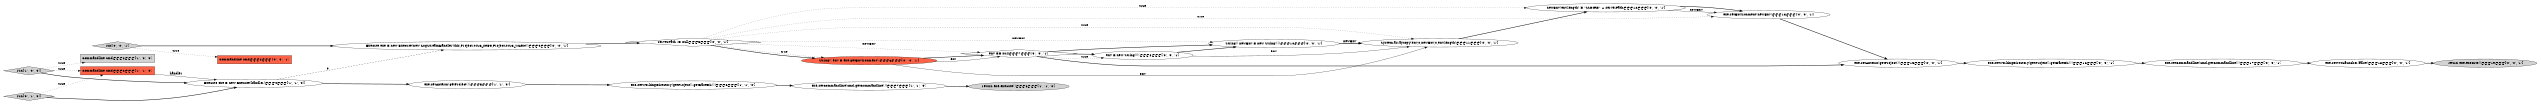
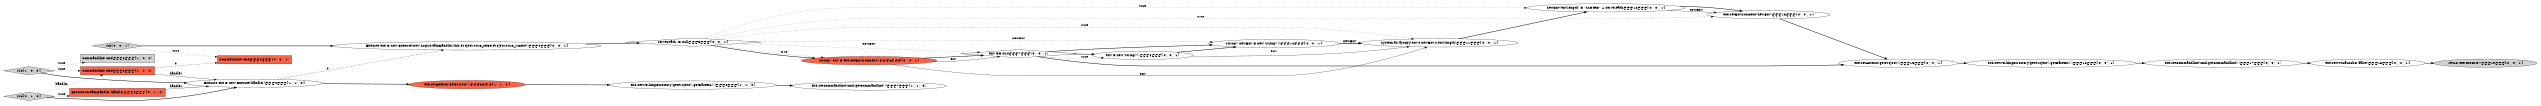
edge "Commandline cmd@@@2@@@['1', '1', '0']" -> "Commandline cmd@@@2@@@['0', '0', '1']": added, label "0"
edge "run['0', '1', '0']" -> "Commandline cmd@@@2@@@['1', '1', '0']": label "true" -> "handler"
node "exe.setAntRun(getProject())@@@5@@@['1', '1', '0']": fillcolor white -> tomato
node "return exe.execute()@@@8@@@['1', '1', '0']": removed
node "ExecuteStreamHandler handler@@@2@@@['0', '1', '0']": added
